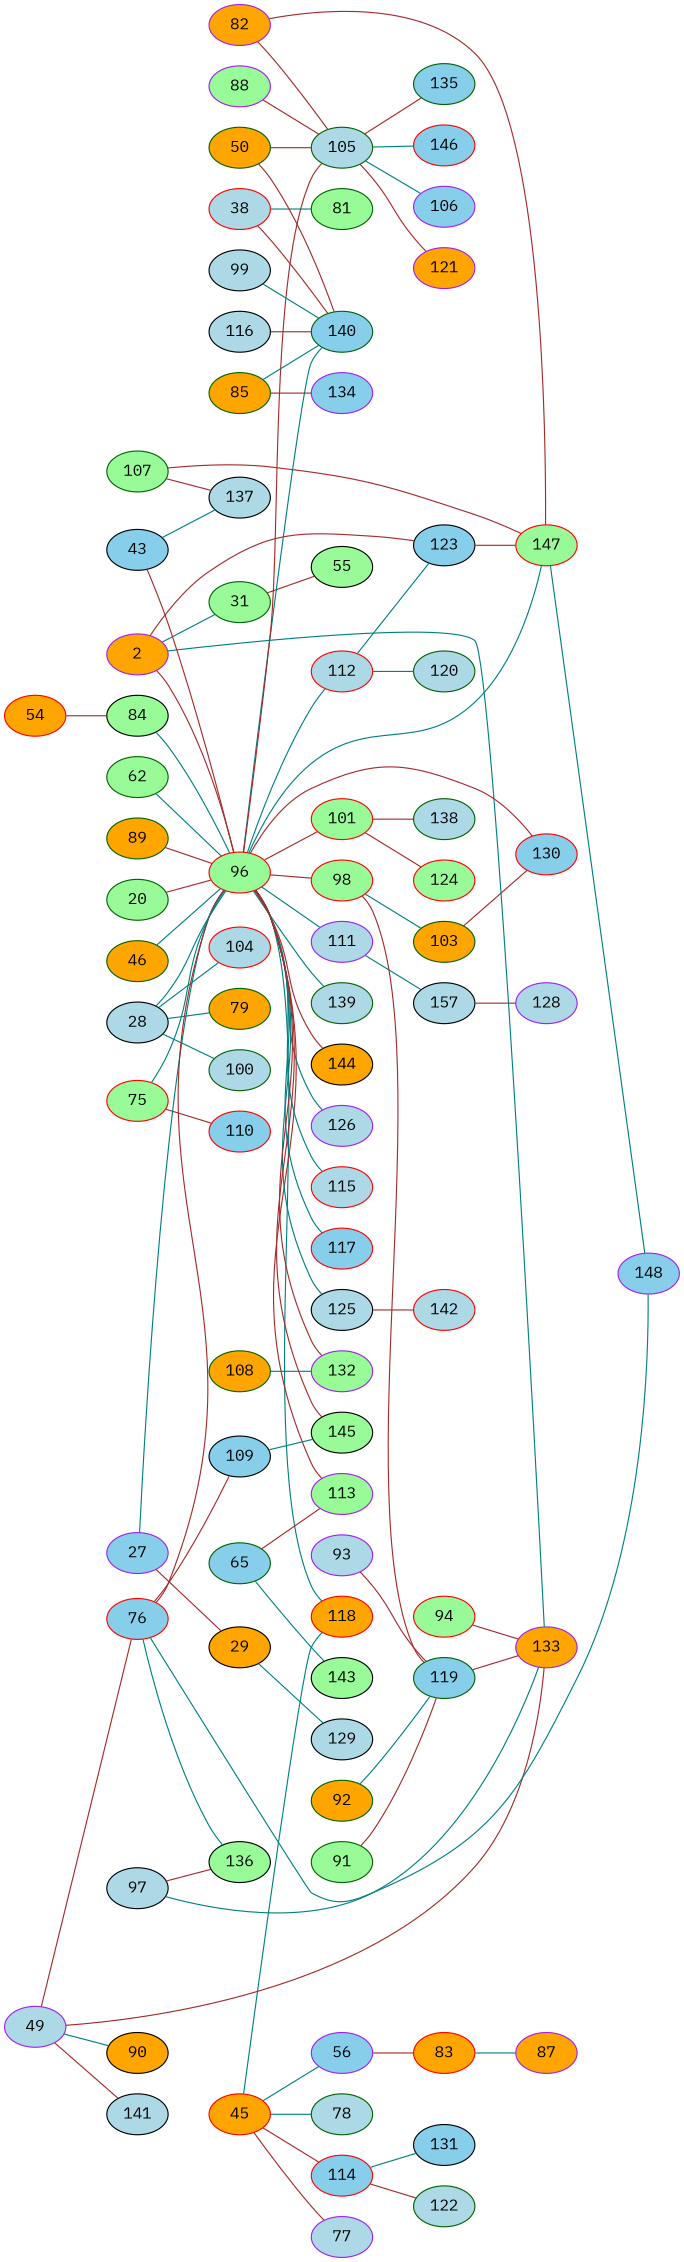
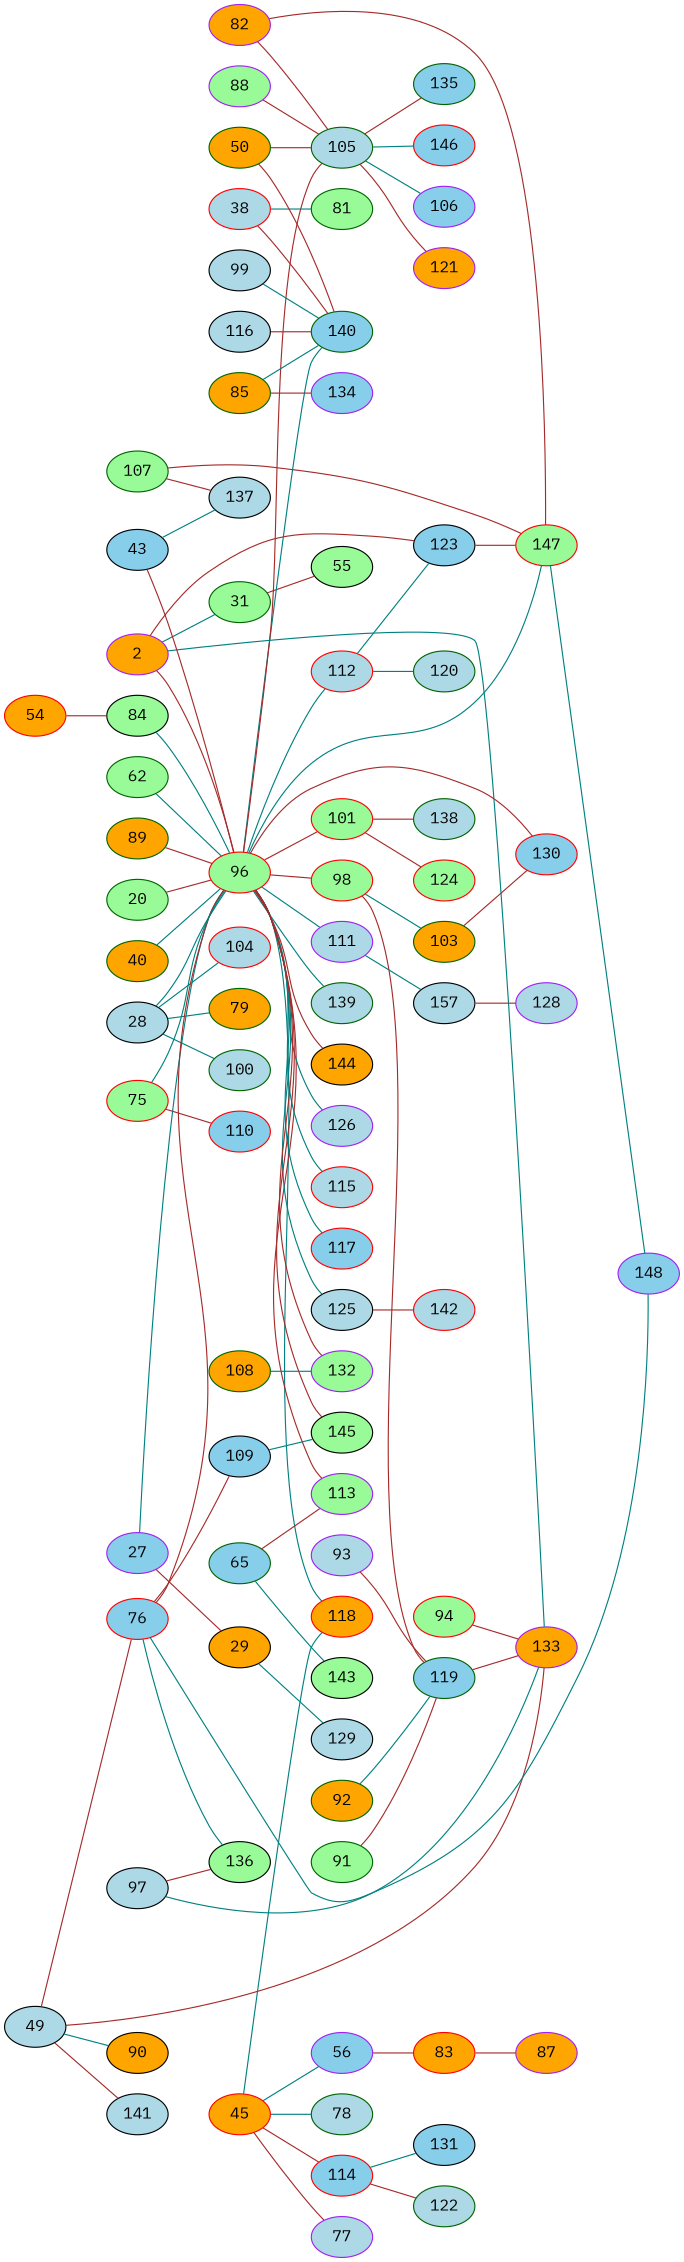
node "46": label "46" -> "40"
node "49": color purple -> black
edge "83" -- "87": color teal -> brown
